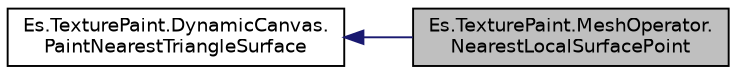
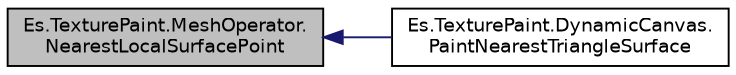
edge "Es.TexturePaint.MeshOperator. NearestLocalSurfacePoint" -> "Es.TexturePaint.DynamicCanvas. PaintNearestTriangleSurface": reversed
